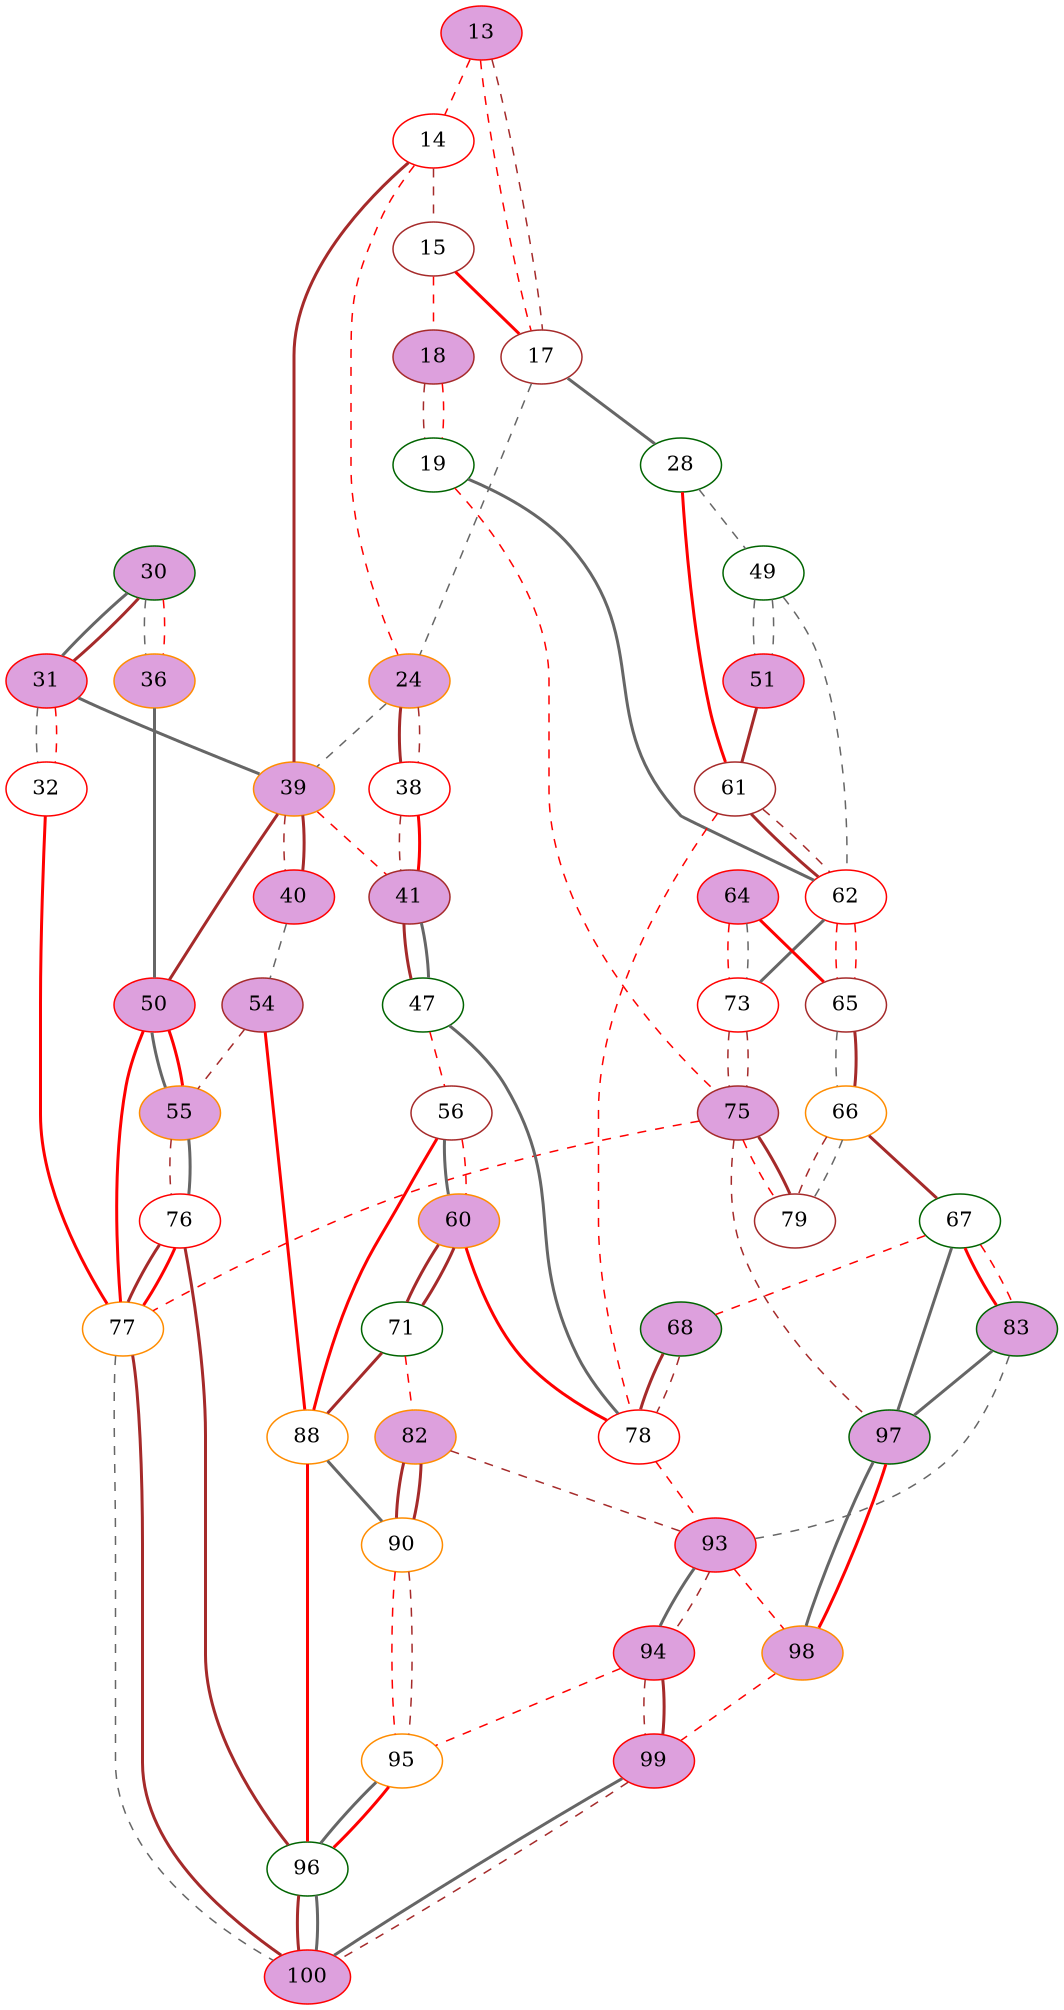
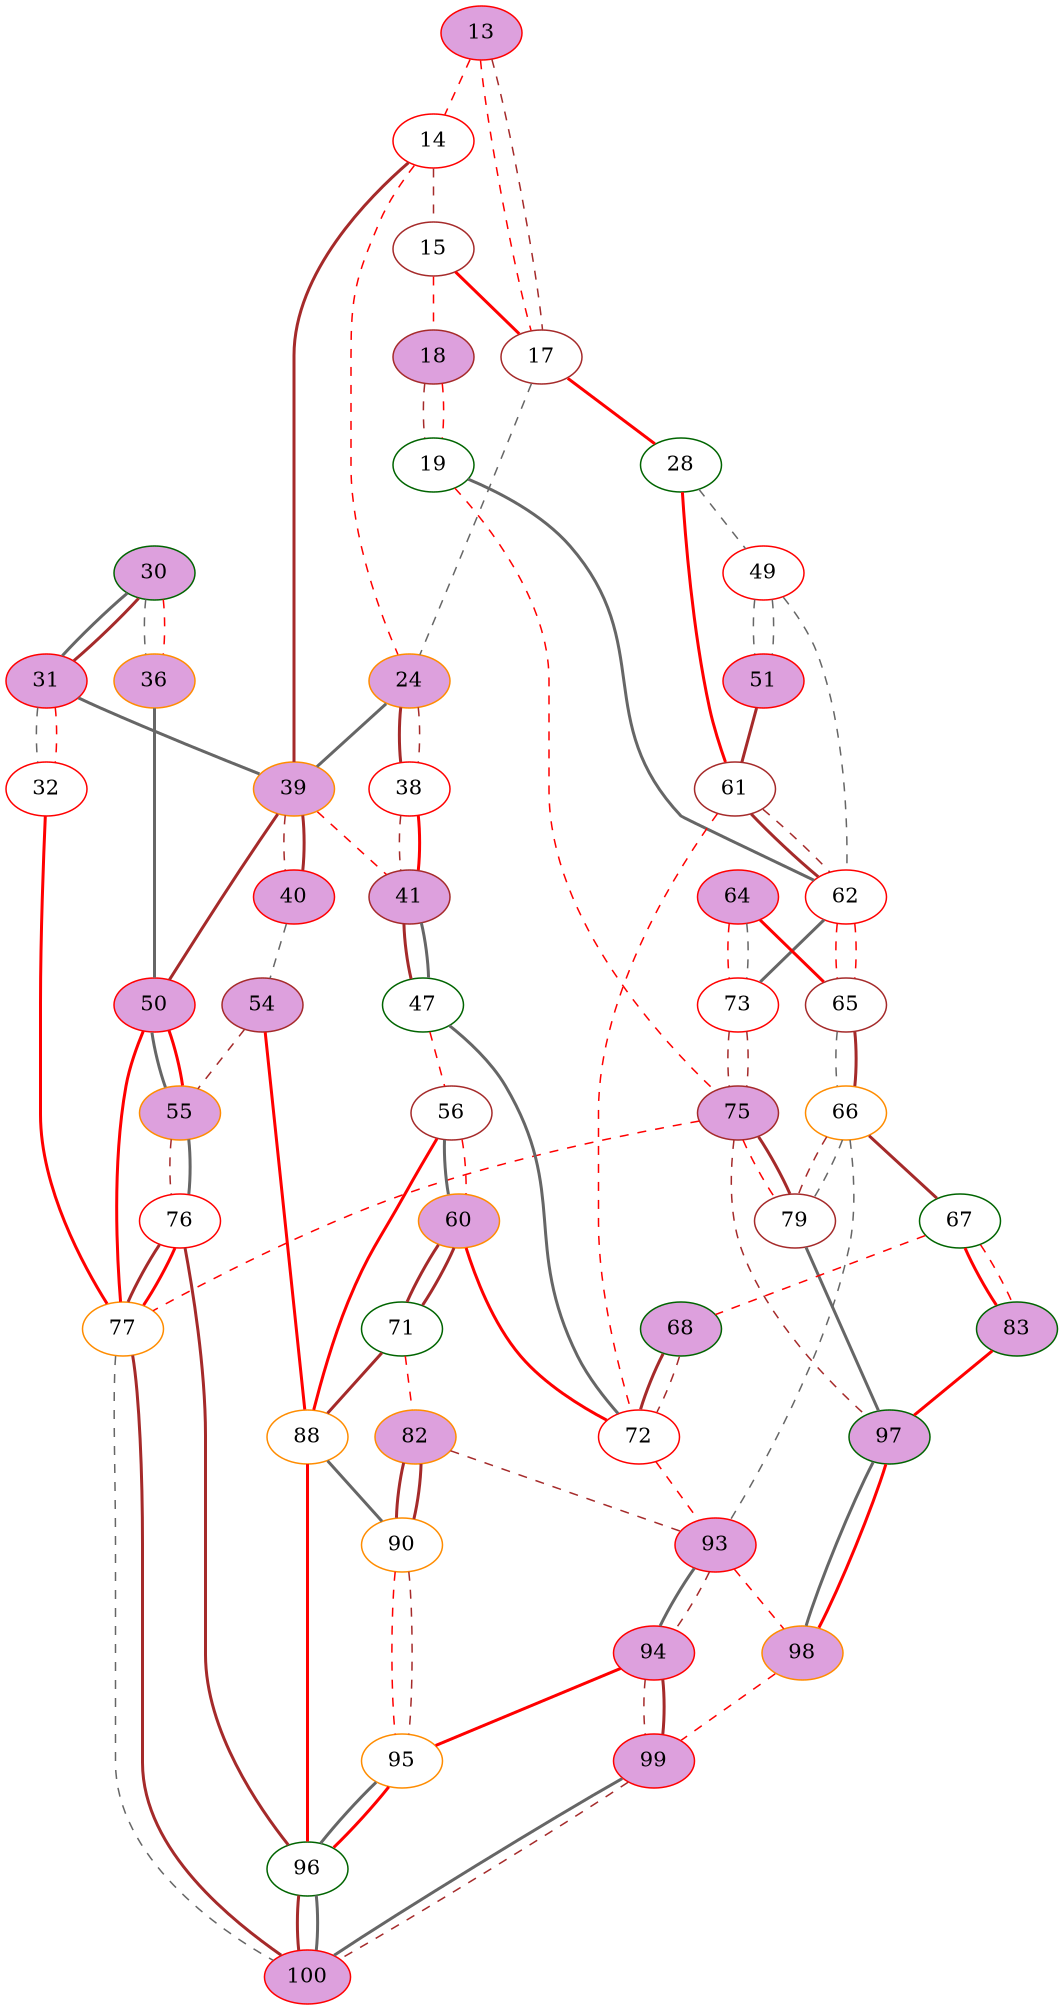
edge "17" -- "28": color gray40 -> red
node "49": color darkgreen -> red
edge "24" -- "39": style dashed -> bold
edge "67" -- "97": now "79" -- "97"
edge "83" -- "97": color gray40 -> red
node "78": label "78" -> "72"
edge "83" -- "93": now "66" -- "93"
edge "94" -- "95": style dashed -> bold
